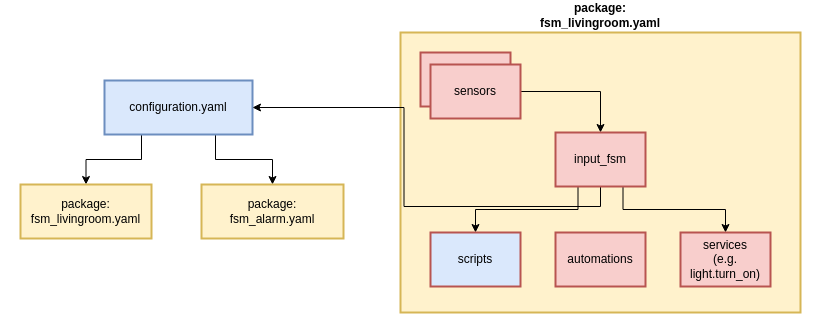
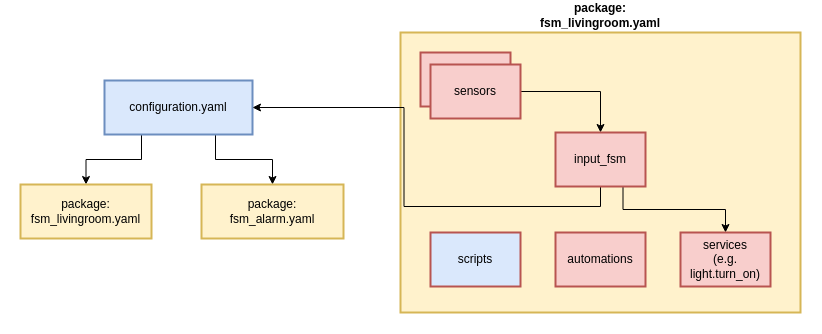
edge "input_fsm" -> "scripts": removed
